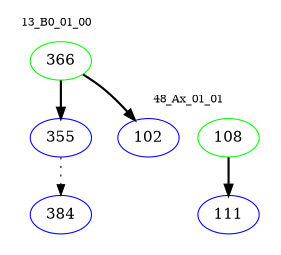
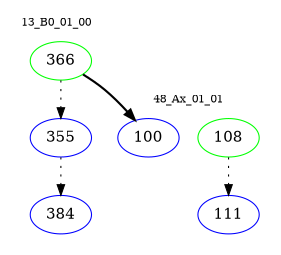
edge "366" -> "355": style bold -> dotted
node "102": label "102" -> "100"
edge "108" -> "111": style bold -> dotted
